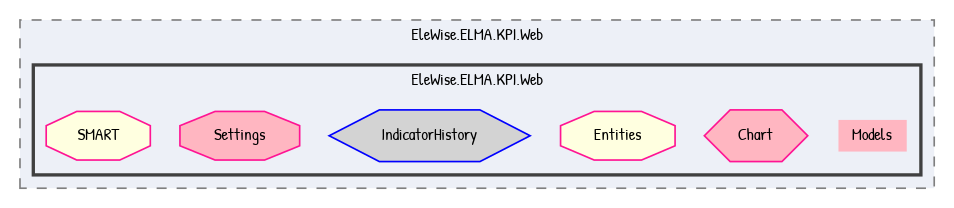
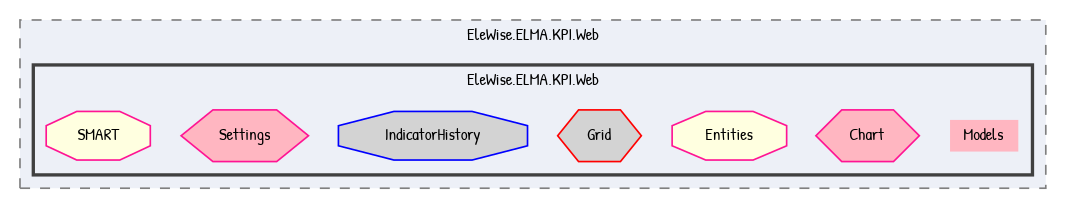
node "Settings": shape octagon -> hexagon
node "IndicatorHistory": shape hexagon -> octagon
node "Grid": added
